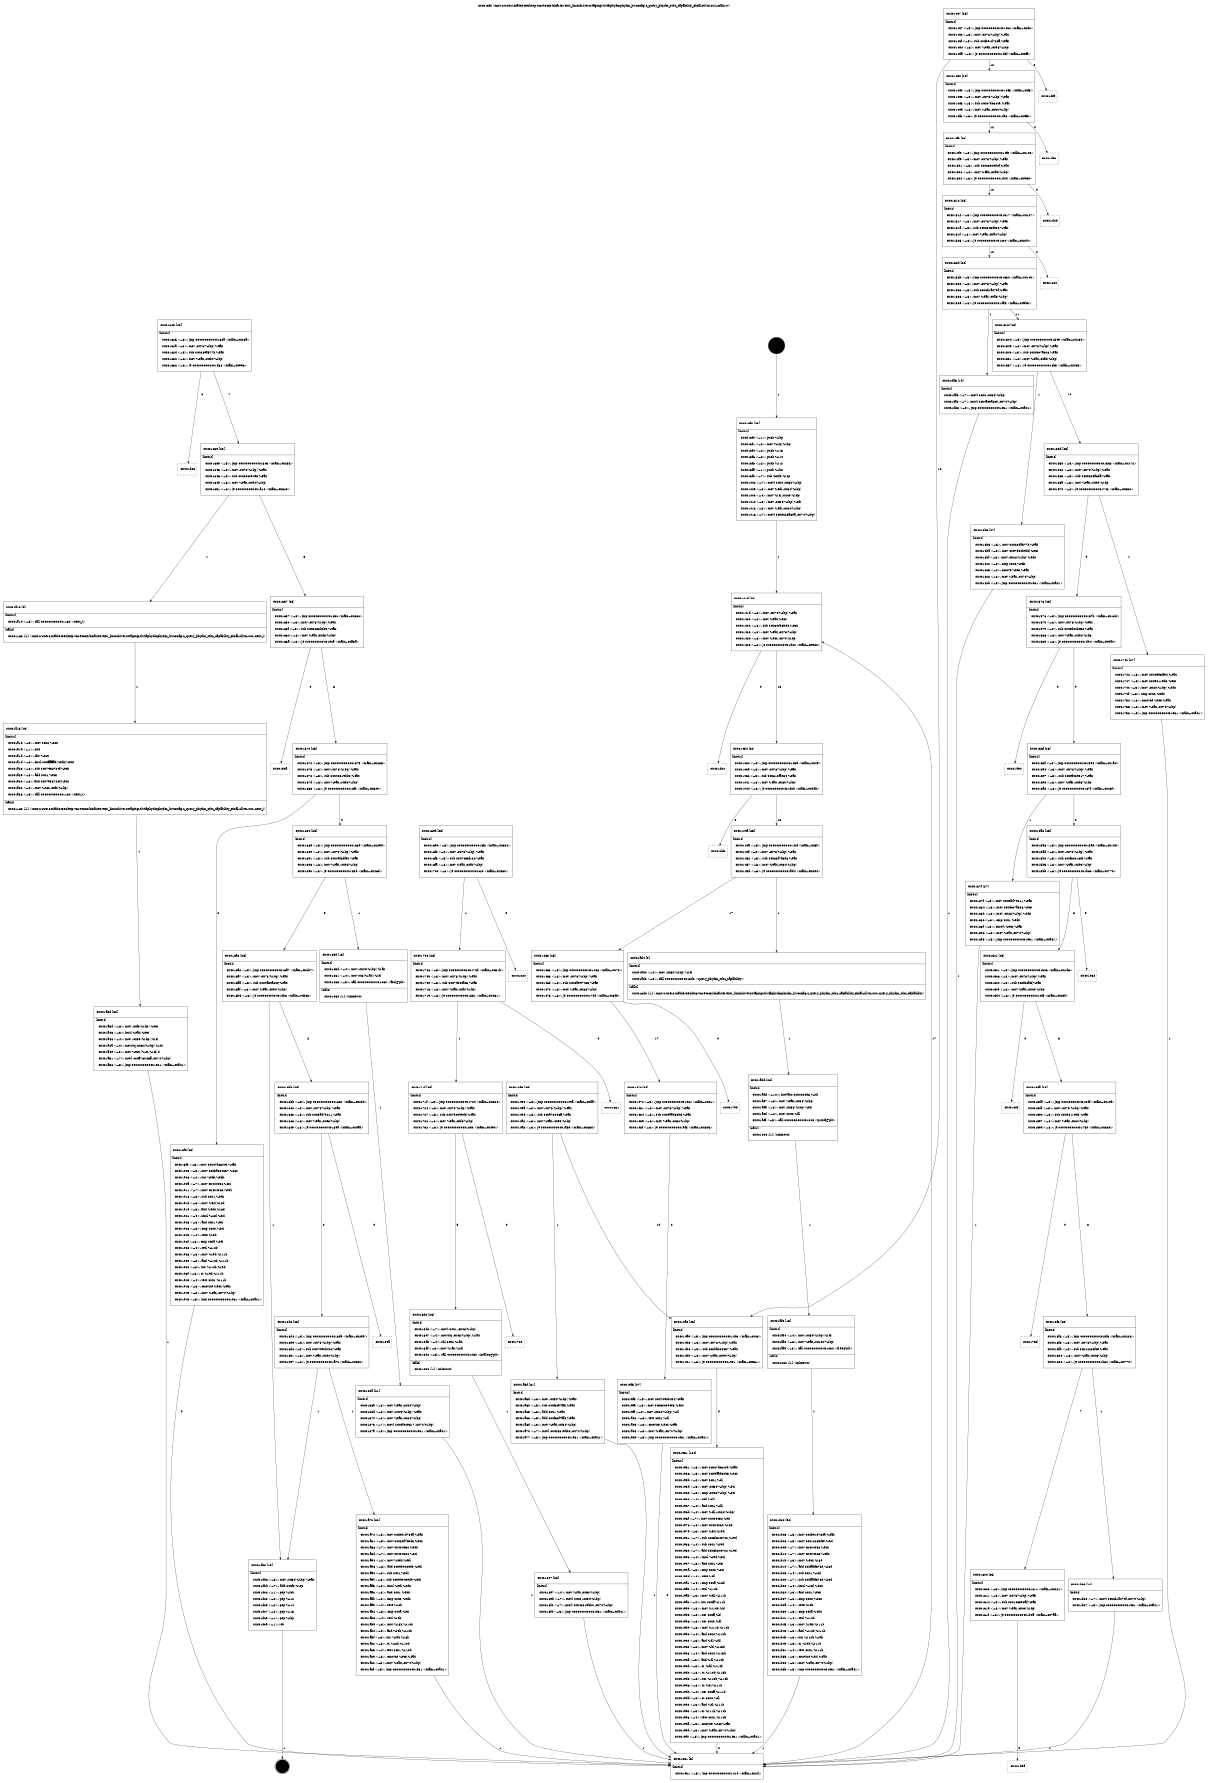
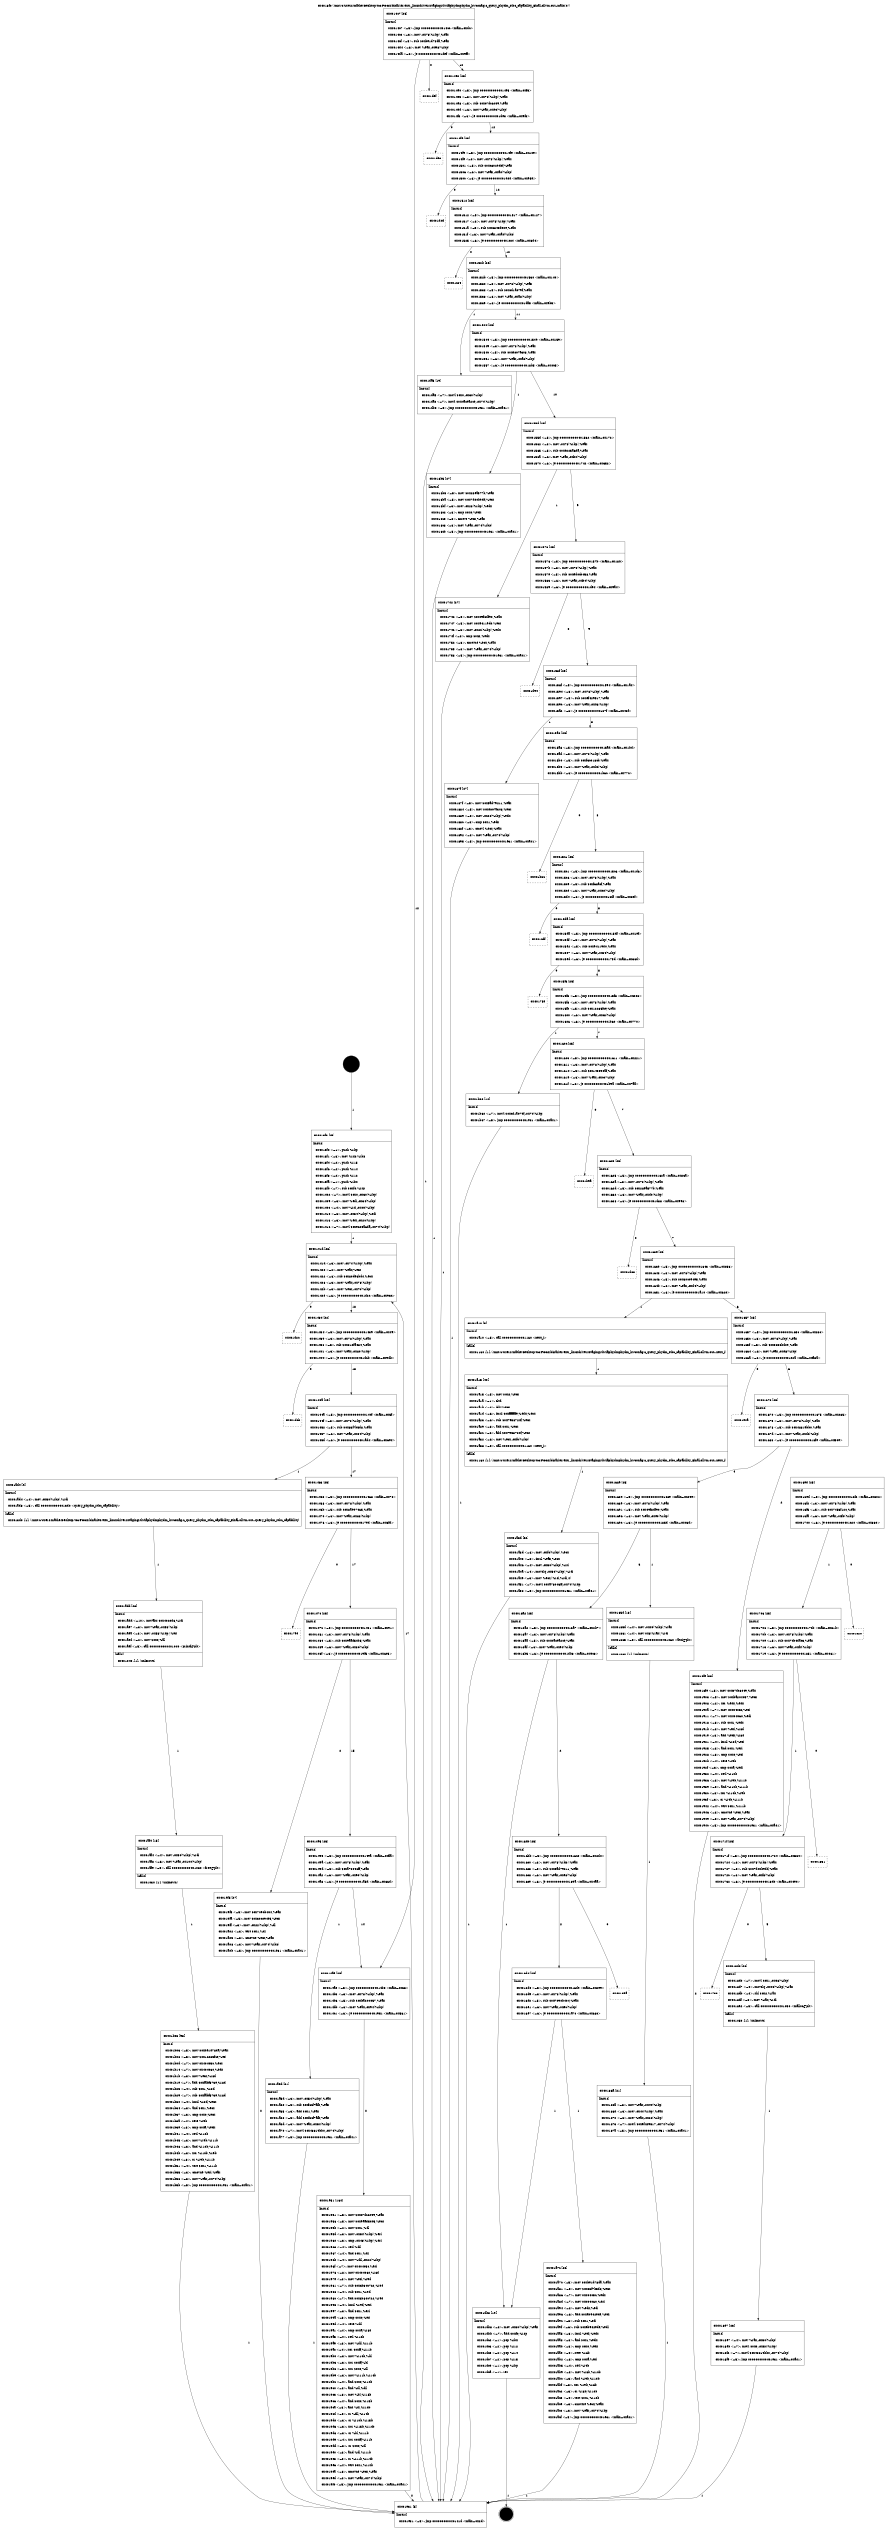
edge "0x40160c [25]" -> "0x401625 [25]": added, label "7"
edge "0x40147c [25]" -> "0x401495 [25]": added, label "15"
